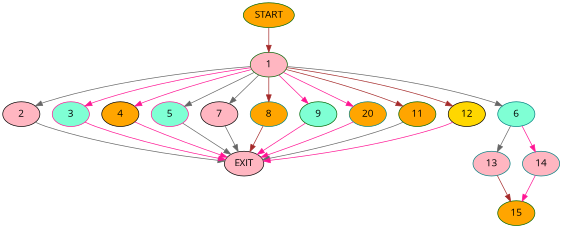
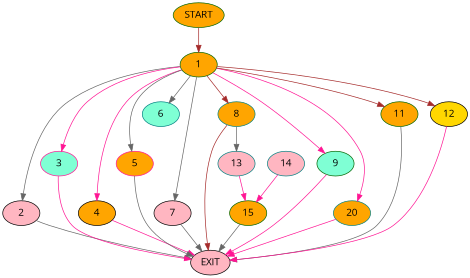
node "1": fillcolor lightpink -> orange
node "5": fillcolor aquamarine -> orange
edge "6" -> "13": now "8" -> "13"
edge "6" -> "14": removed
edge "13" -> "15": color brown -> deeppink
edge "15" -> "EXIT": added
